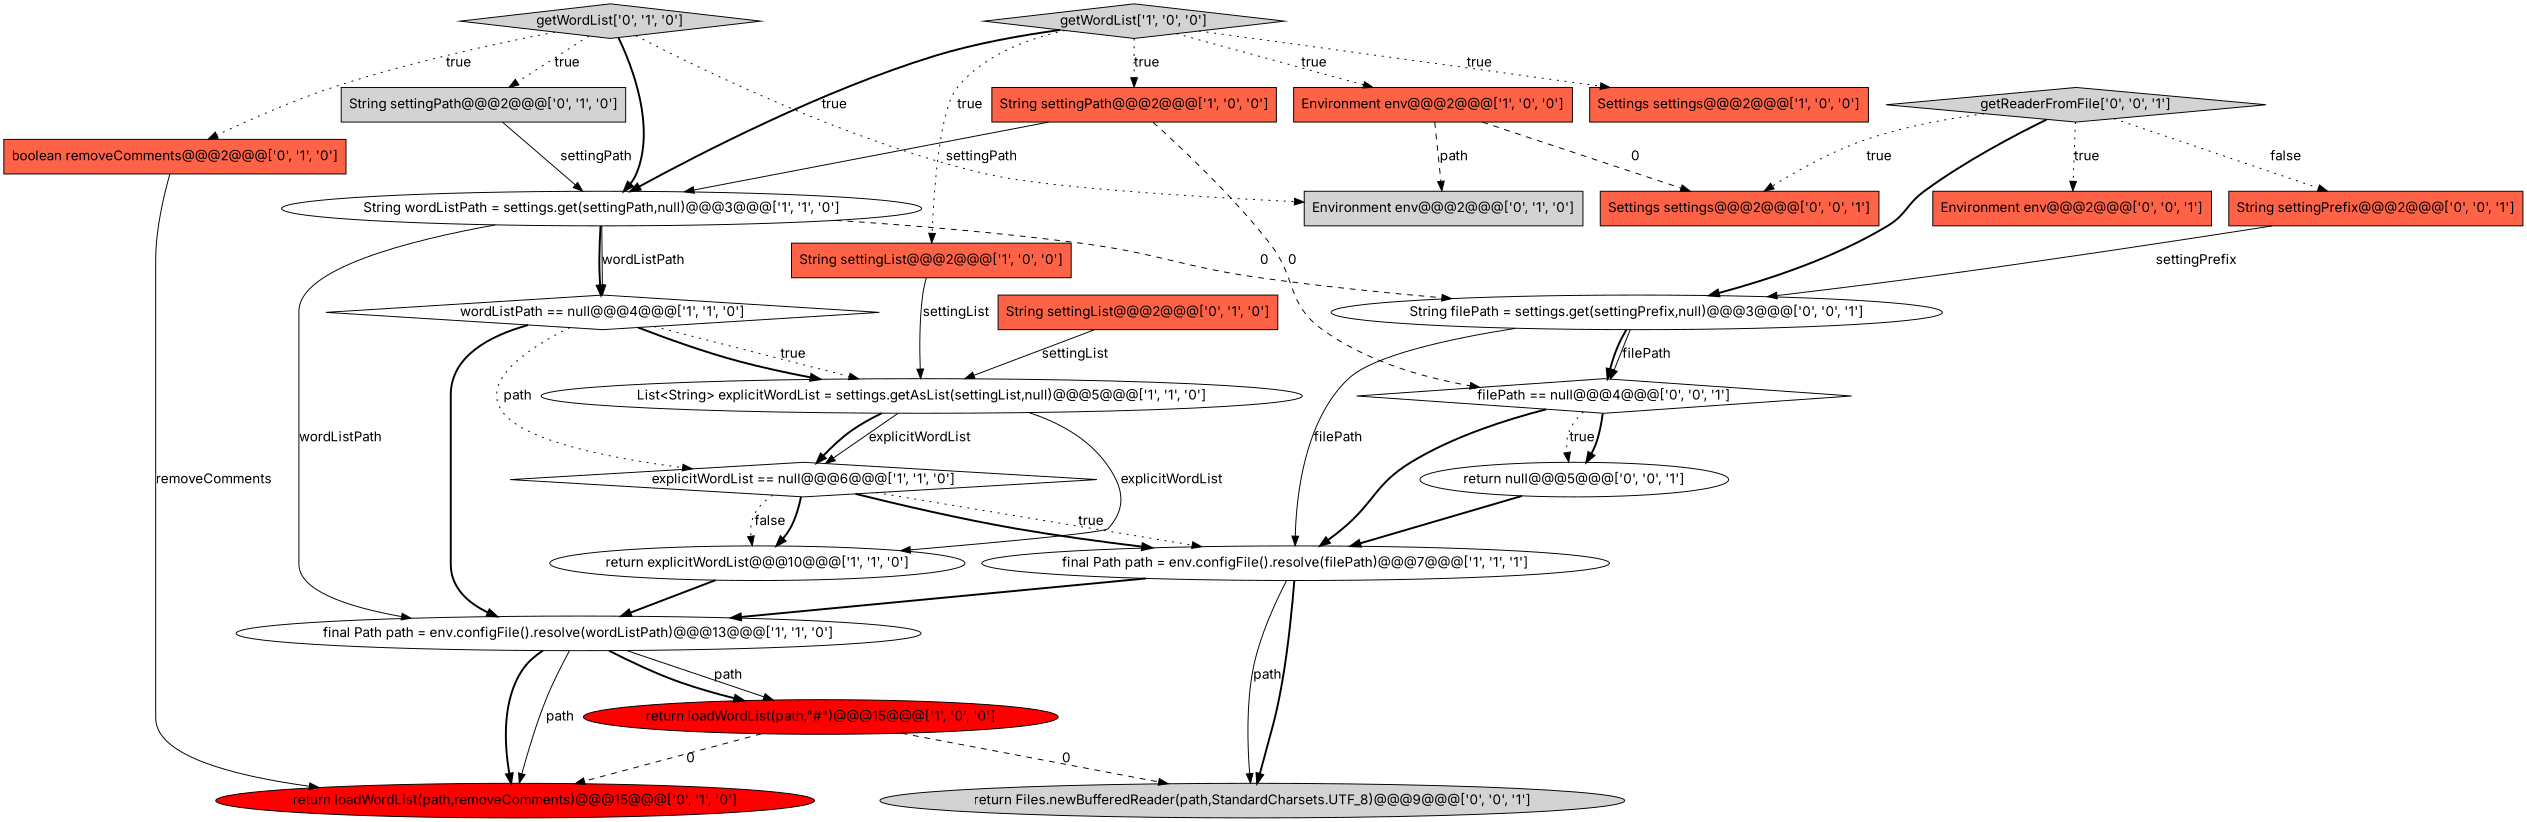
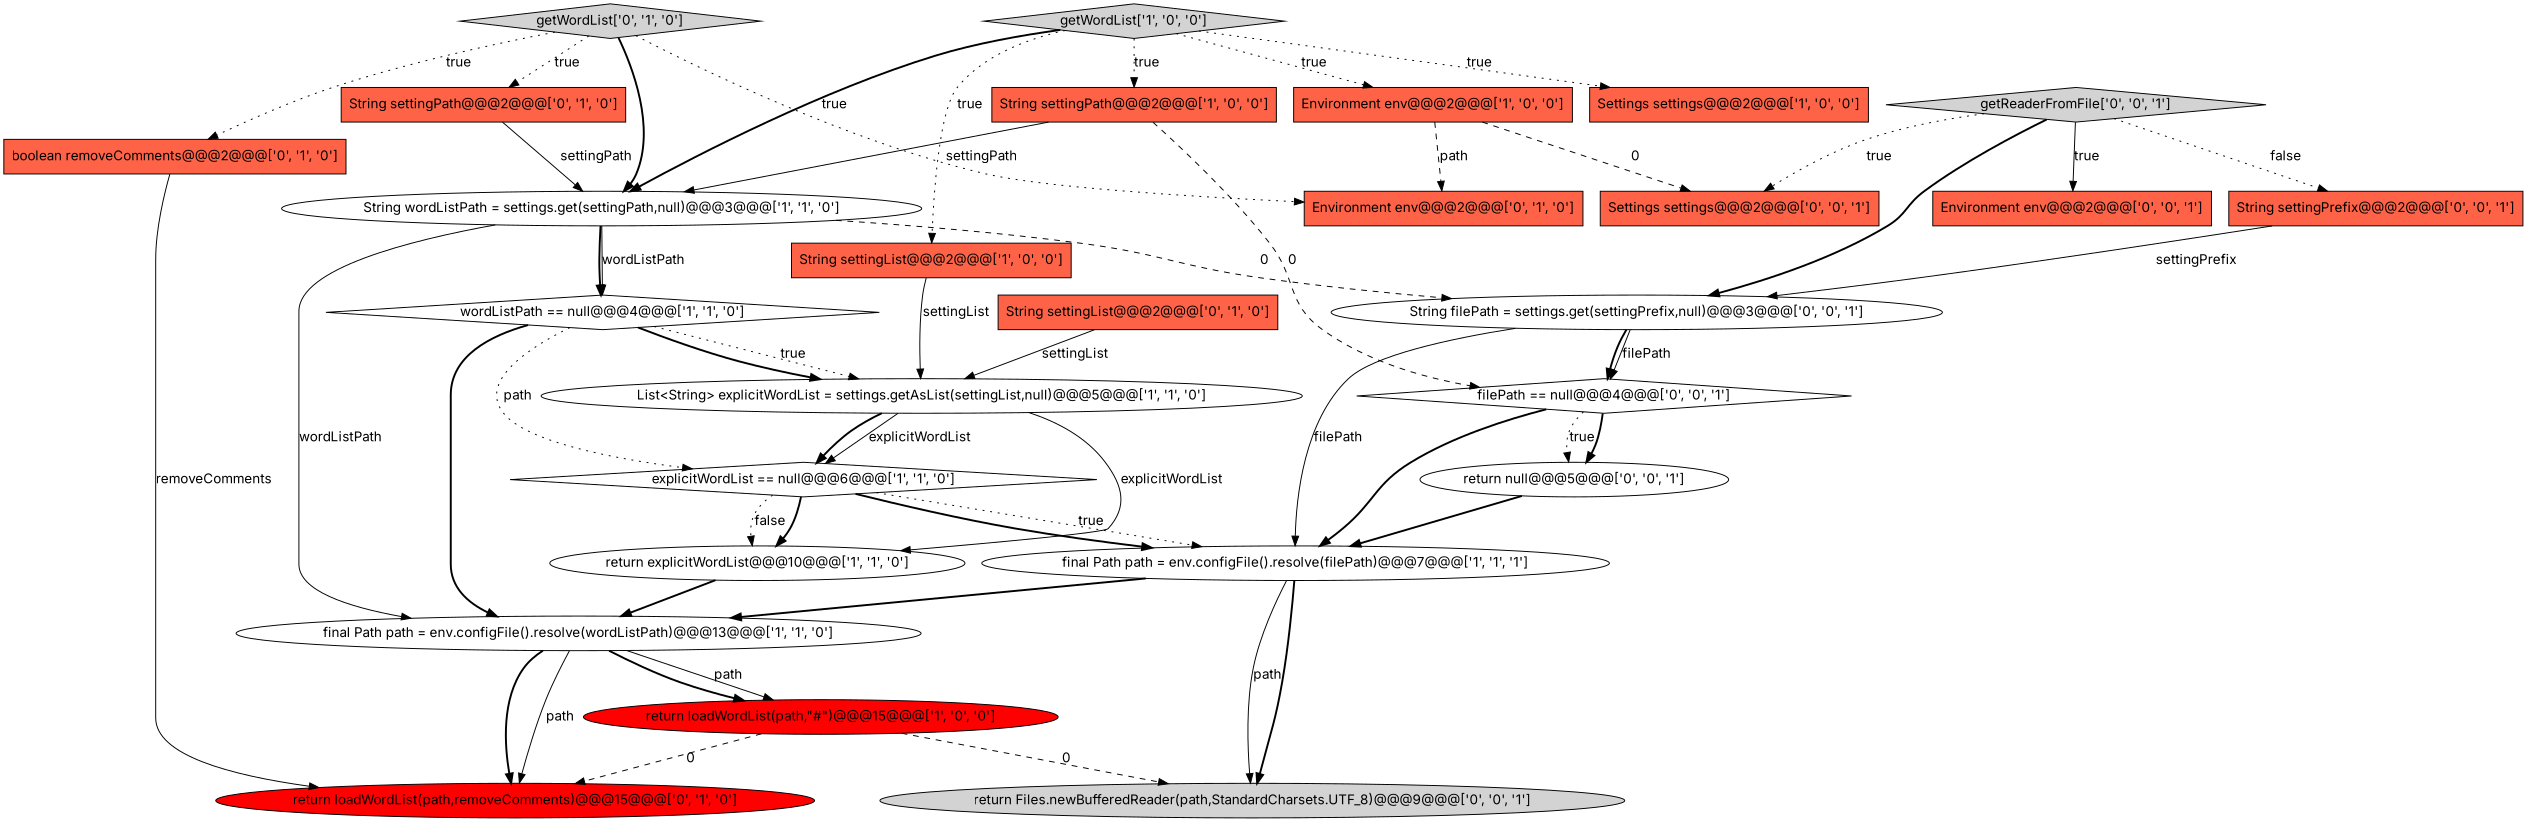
node "String settingPath@@@2@@@['0', '1', '0']": fillcolor lightgray -> tomato
edge "getReaderFromFile['0', '0', '1']" -> "Environment env@@@2@@@['0', '0', '1']": style dotted -> solid
node "Environment env@@@2@@@['0', '1', '0']": fillcolor lightgray -> tomato
